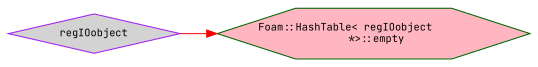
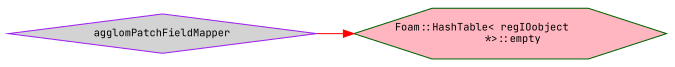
node "regIOobject": label "regIOobject" -> "agglomPatchFieldMapper"
